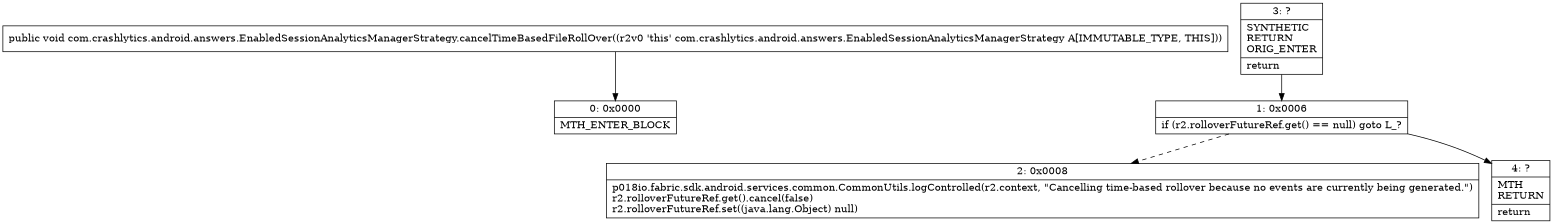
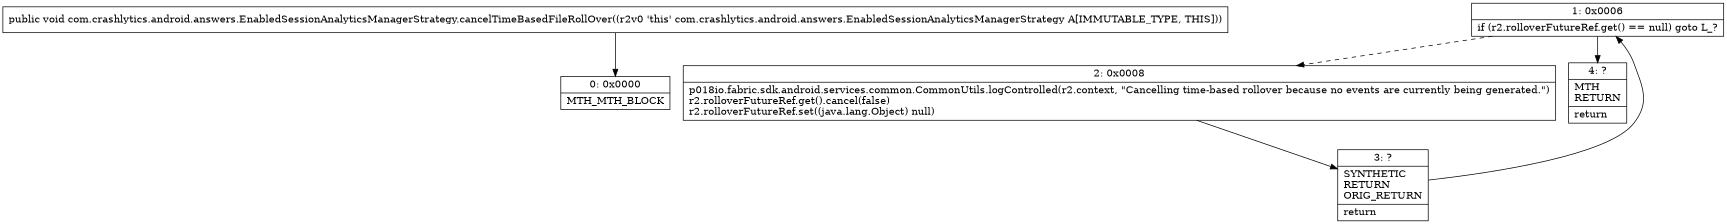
node "3: ?": text "ORIG_ENTER" -> "ORIG_RETURN"
node "0: 0x0000": text "MTH_ENTER_BLOCK" -> "MTH_MTH_BLOCK"
edge "2: 0x0008" -> "3: ?": added
